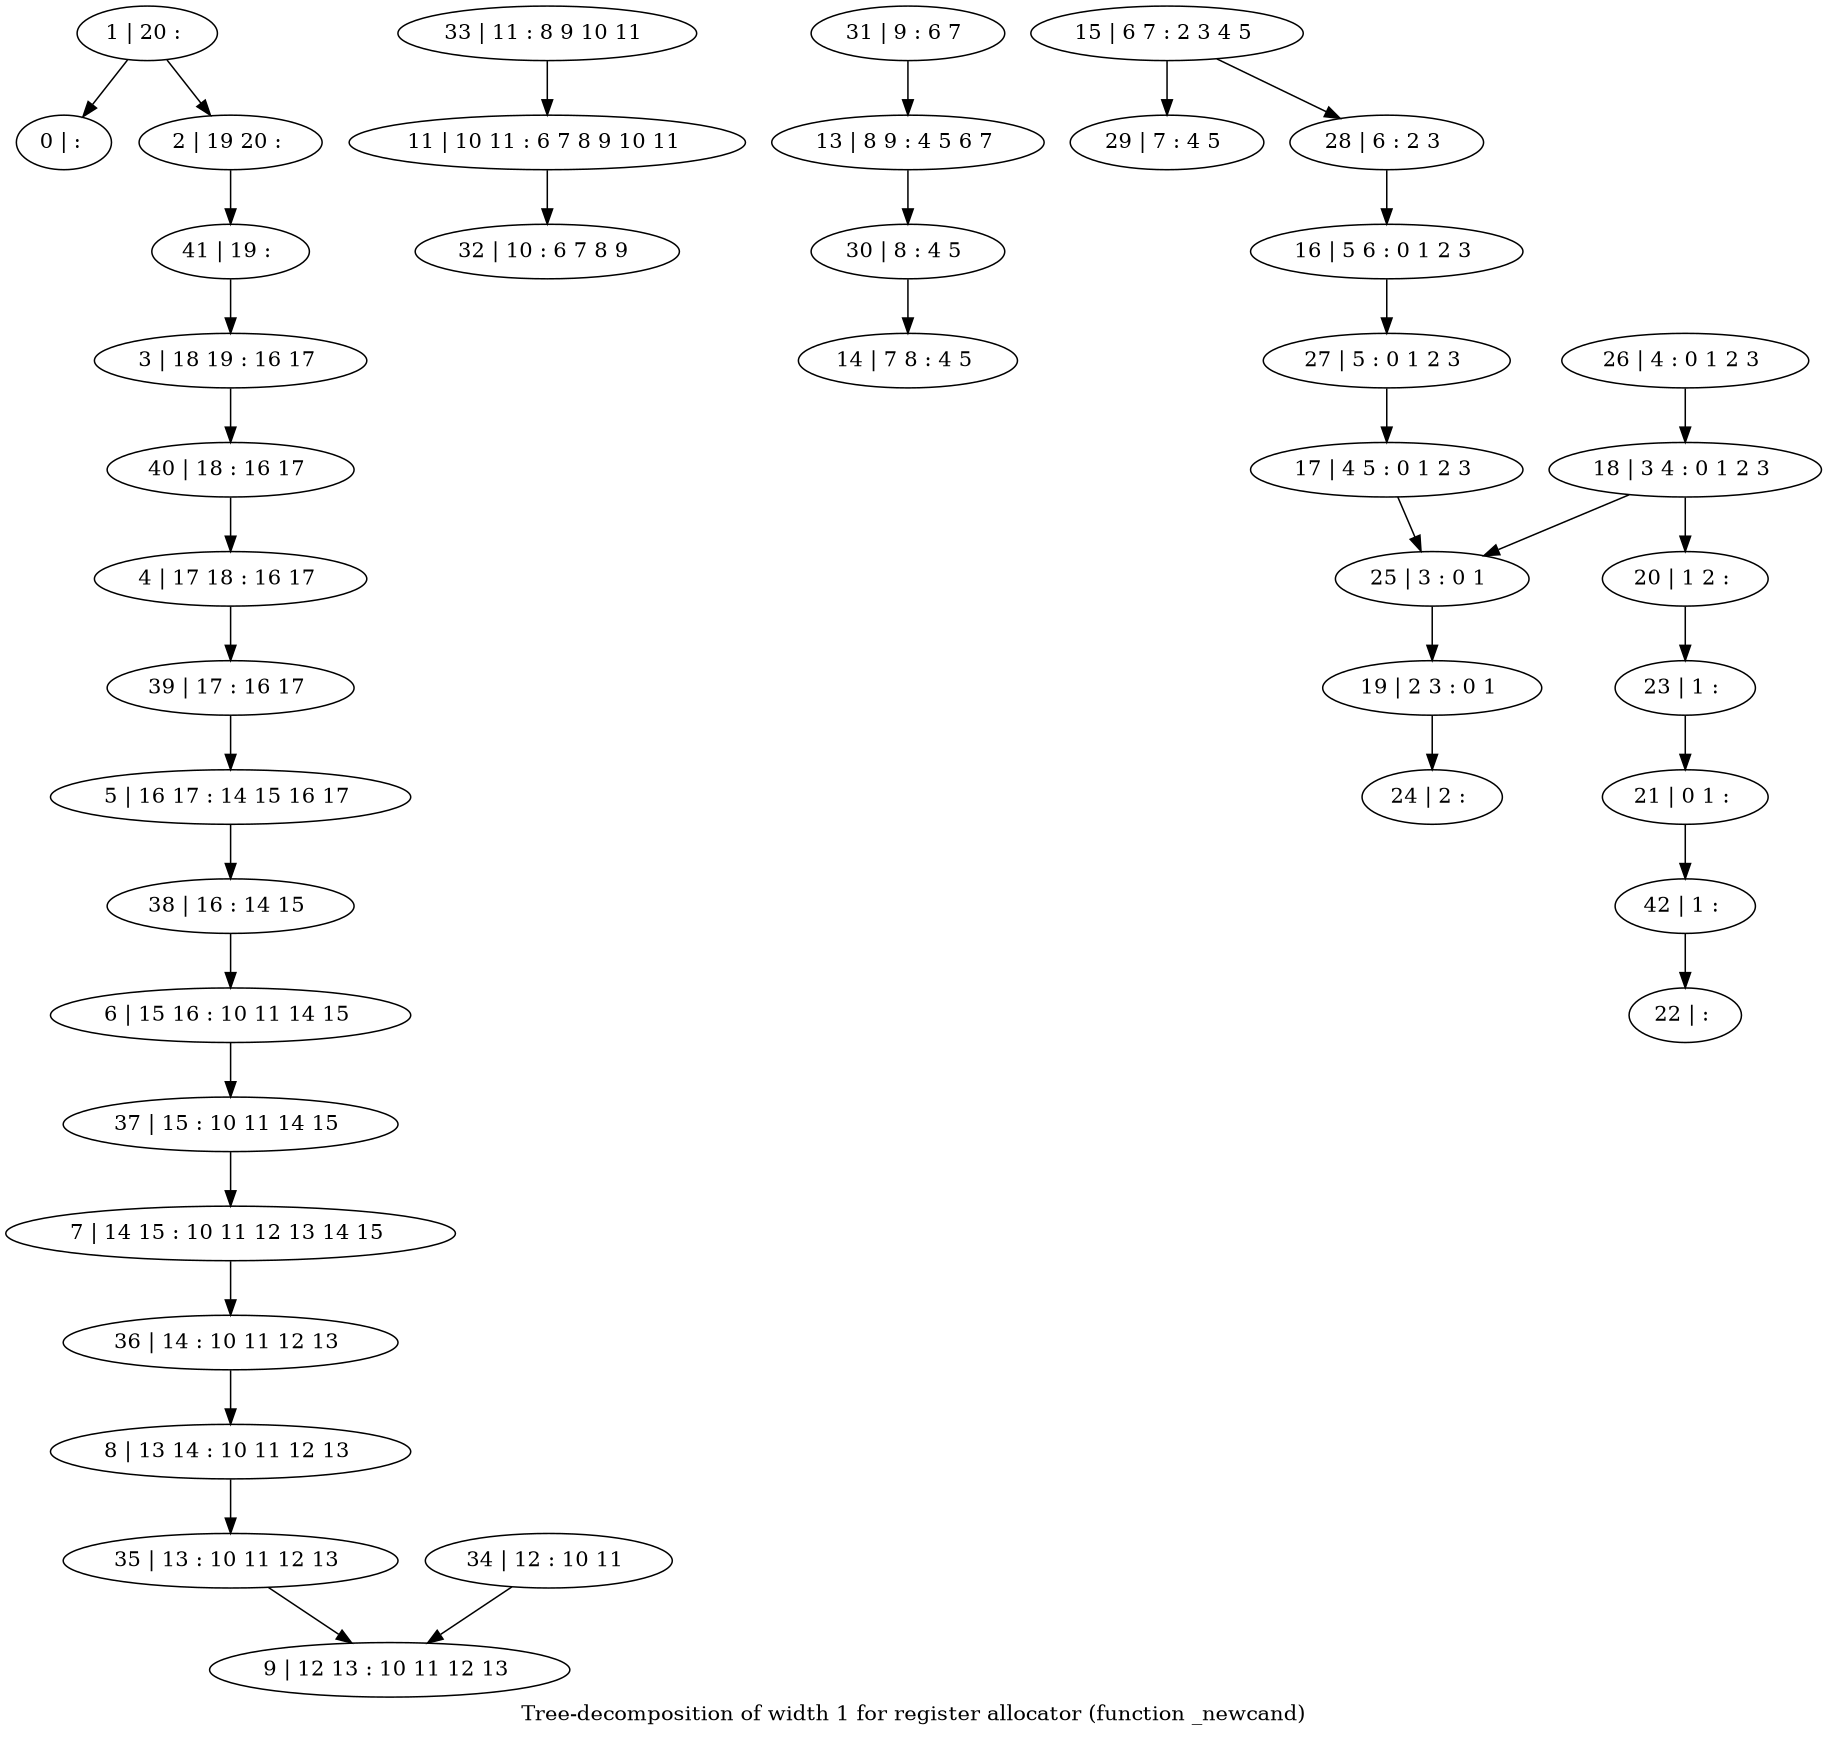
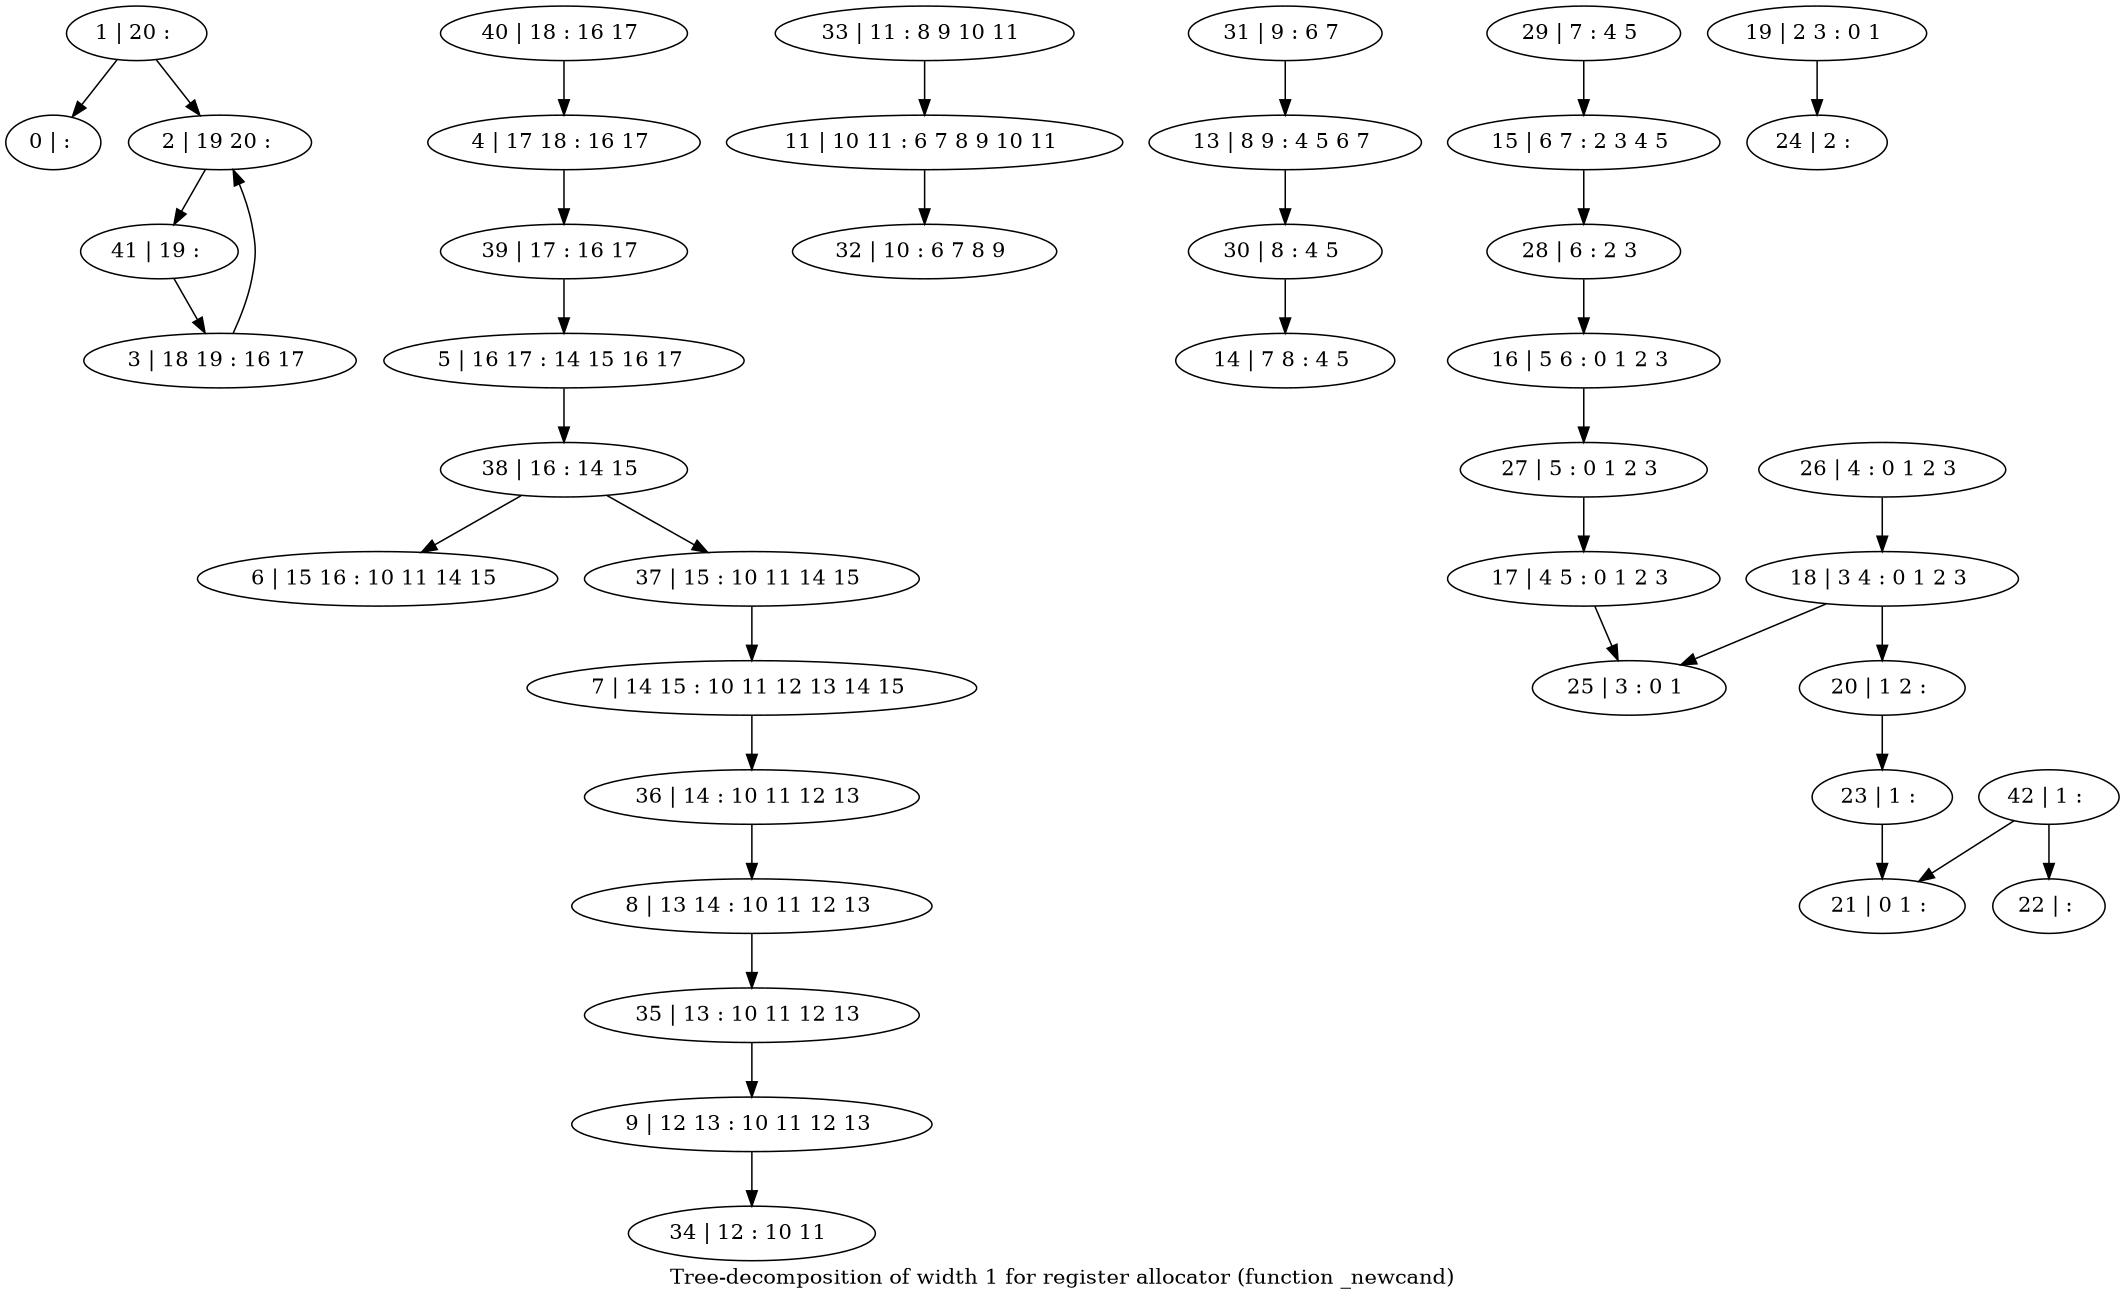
edge "15 | 6 7 : 2 3 4 5" -> "29 | 7 : 4 5": reversed
edge "3 | 18 19 : 16 17" -> "40 | 18 : 16 17": now "3 | 18 19 : 16 17" -> "2 | 19 20 :"
edge "25 | 3 : 0 1" -> "19 | 2 3 : 0 1": removed
edge "21 | 0 1 :" -> "42 | 1 :": reversed
edge "6 | 15 16 : 10 11 14 15" -> "37 | 15 : 10 11 14 15": now "38 | 16 : 14 15" -> "37 | 15 : 10 11 14 15"
edge "34 | 12 : 10 11" -> "9 | 12 13 : 10 11 12 13": reversed
